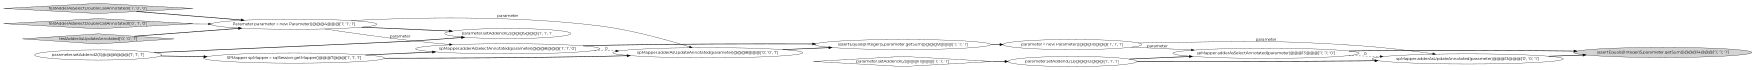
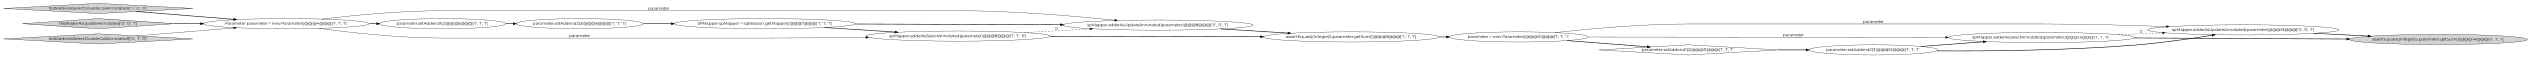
edge "parameter = new Parameter()@@@10@@@['1', '1', '1']" -> "parameter.setAddend1(2)@@@11@@@['1', '1', '1']": added
edge "parameter.setAddend2(3)@@@6@@@['1', '1', '1']" -> "parameter.setAddend1(2)@@@5@@@['1', '1', '1']": reversed
